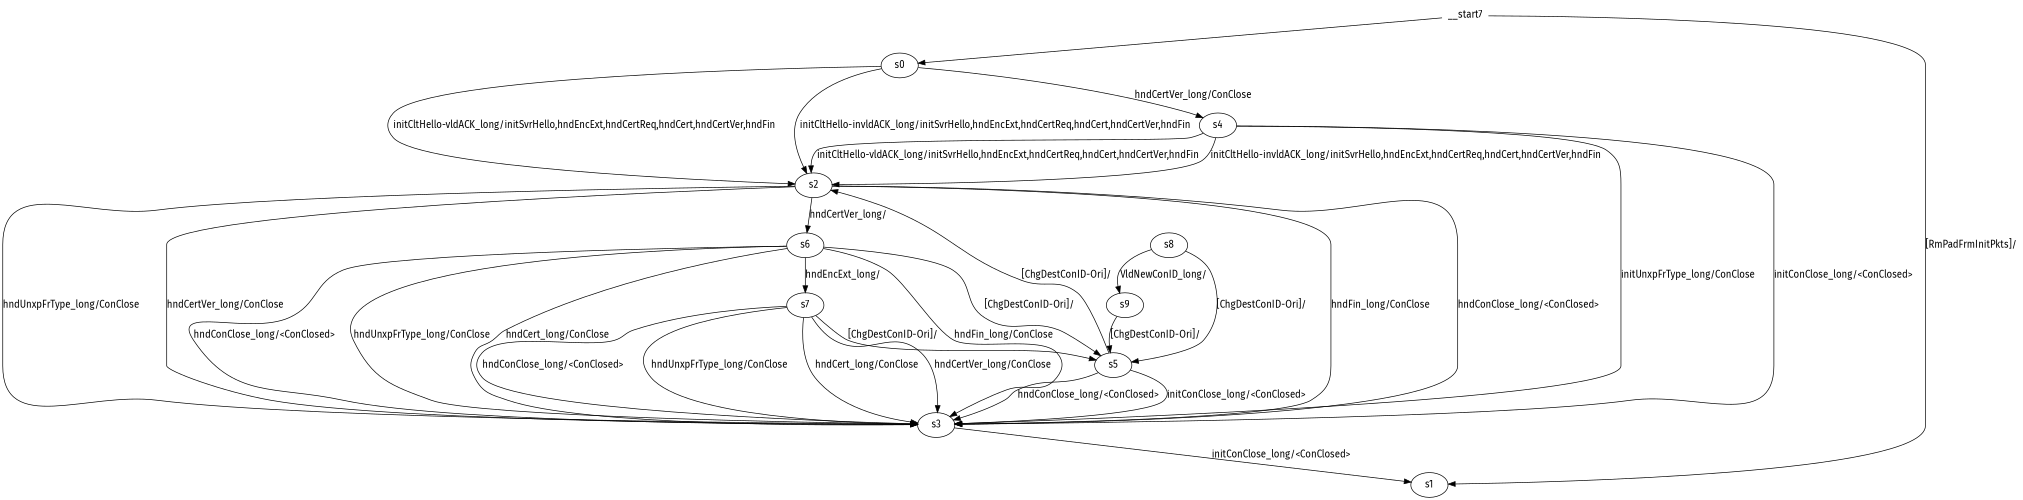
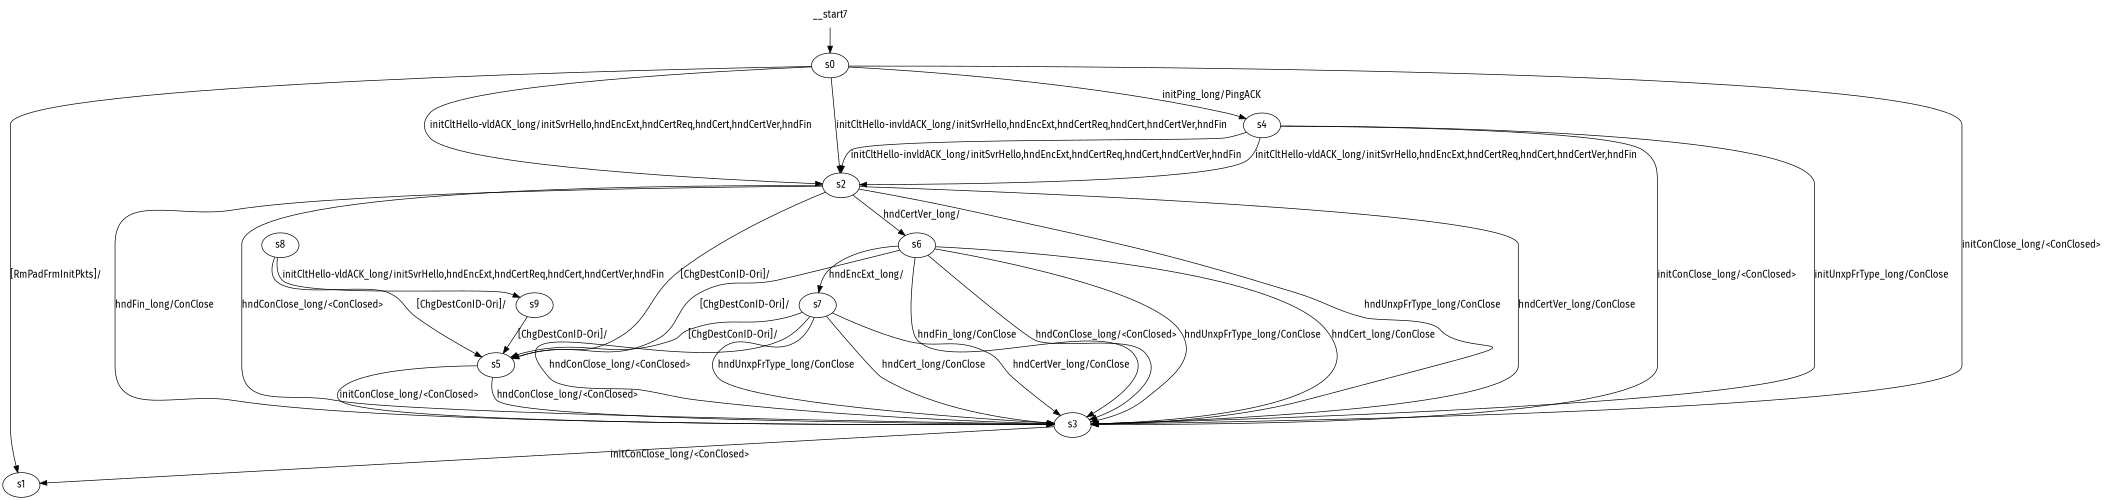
edge "s0" -> "s4": label "hndCertVer_long/ConClose " -> "initPing_long/PingACK "
edge "s0" -> "s3": added, label "initConClose_long/<ConClosed>"
edge "__start7" -> "s1": now "s0" -> "s1"
edge "s5" -> "s2": reversed
edge "s8" -> "s9": label "VldNewConID_long/ " -> "initCltHello-vldACK_long/initSvrHello,hndEncExt,hndCertReq,hndCert,hndCertVer,hndFin "
